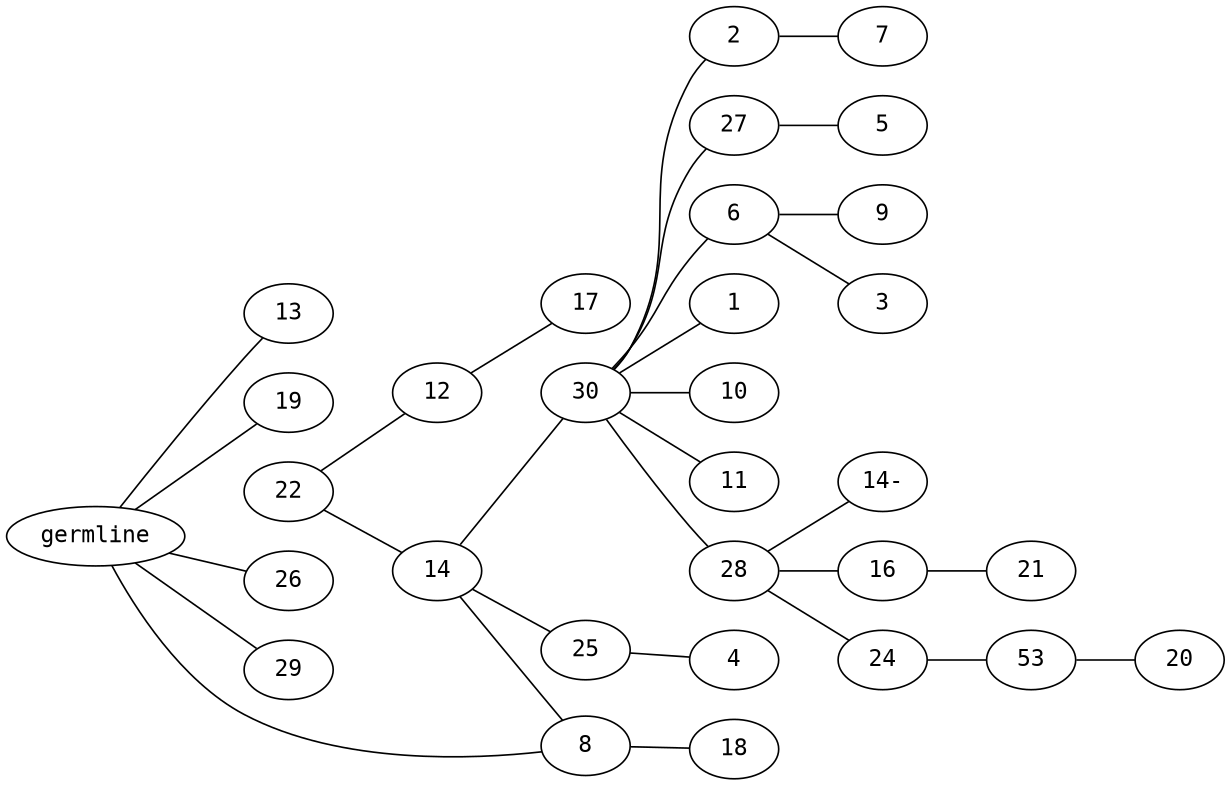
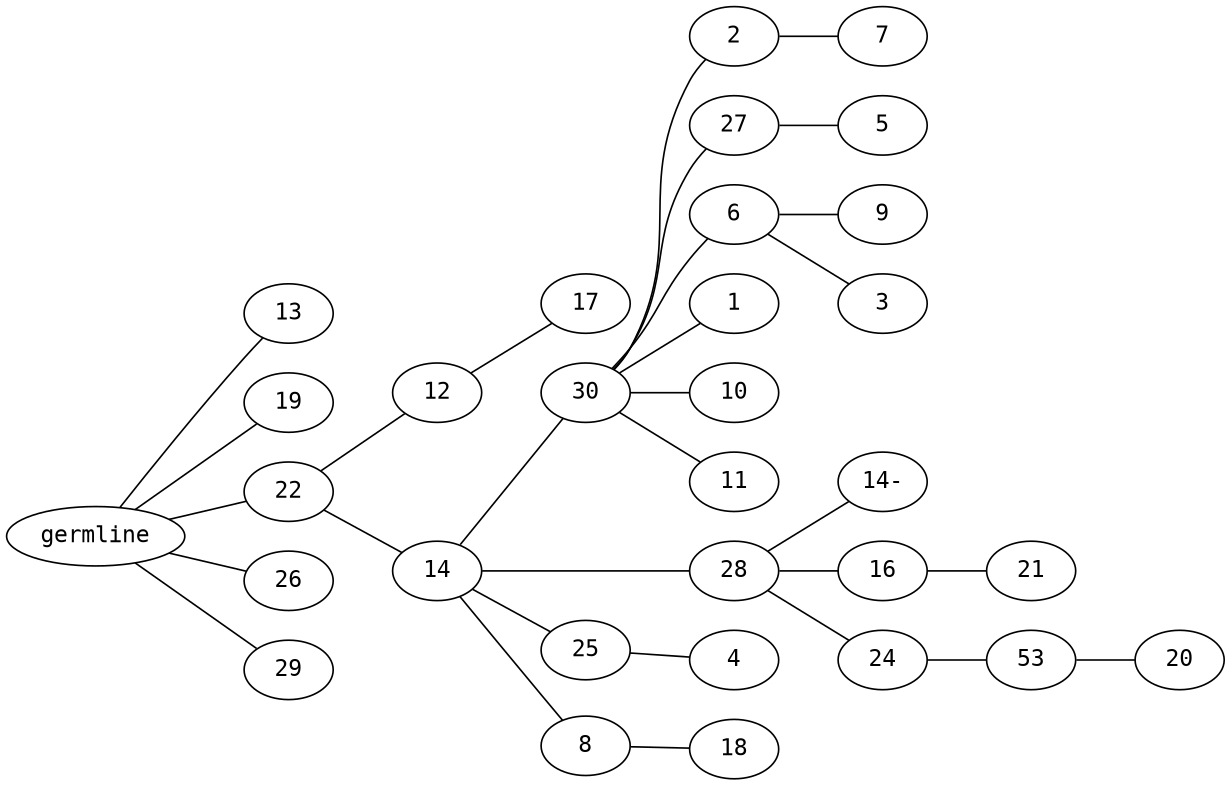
edge "30" -- "28": now "14" -- "28"
edge "germline" -- "8": now "germline" -- "22"
